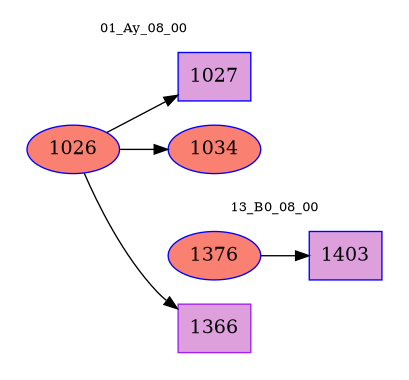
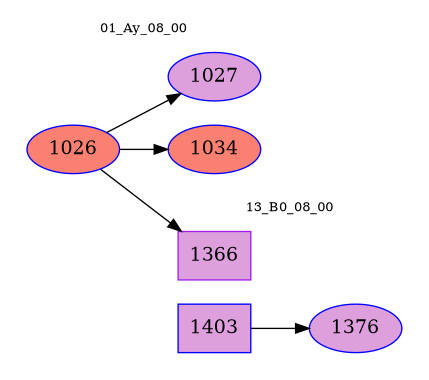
node "1027": shape box -> ellipse
node "1376": fillcolor salmon -> plum
edge "1376" -> "1403": reversed
